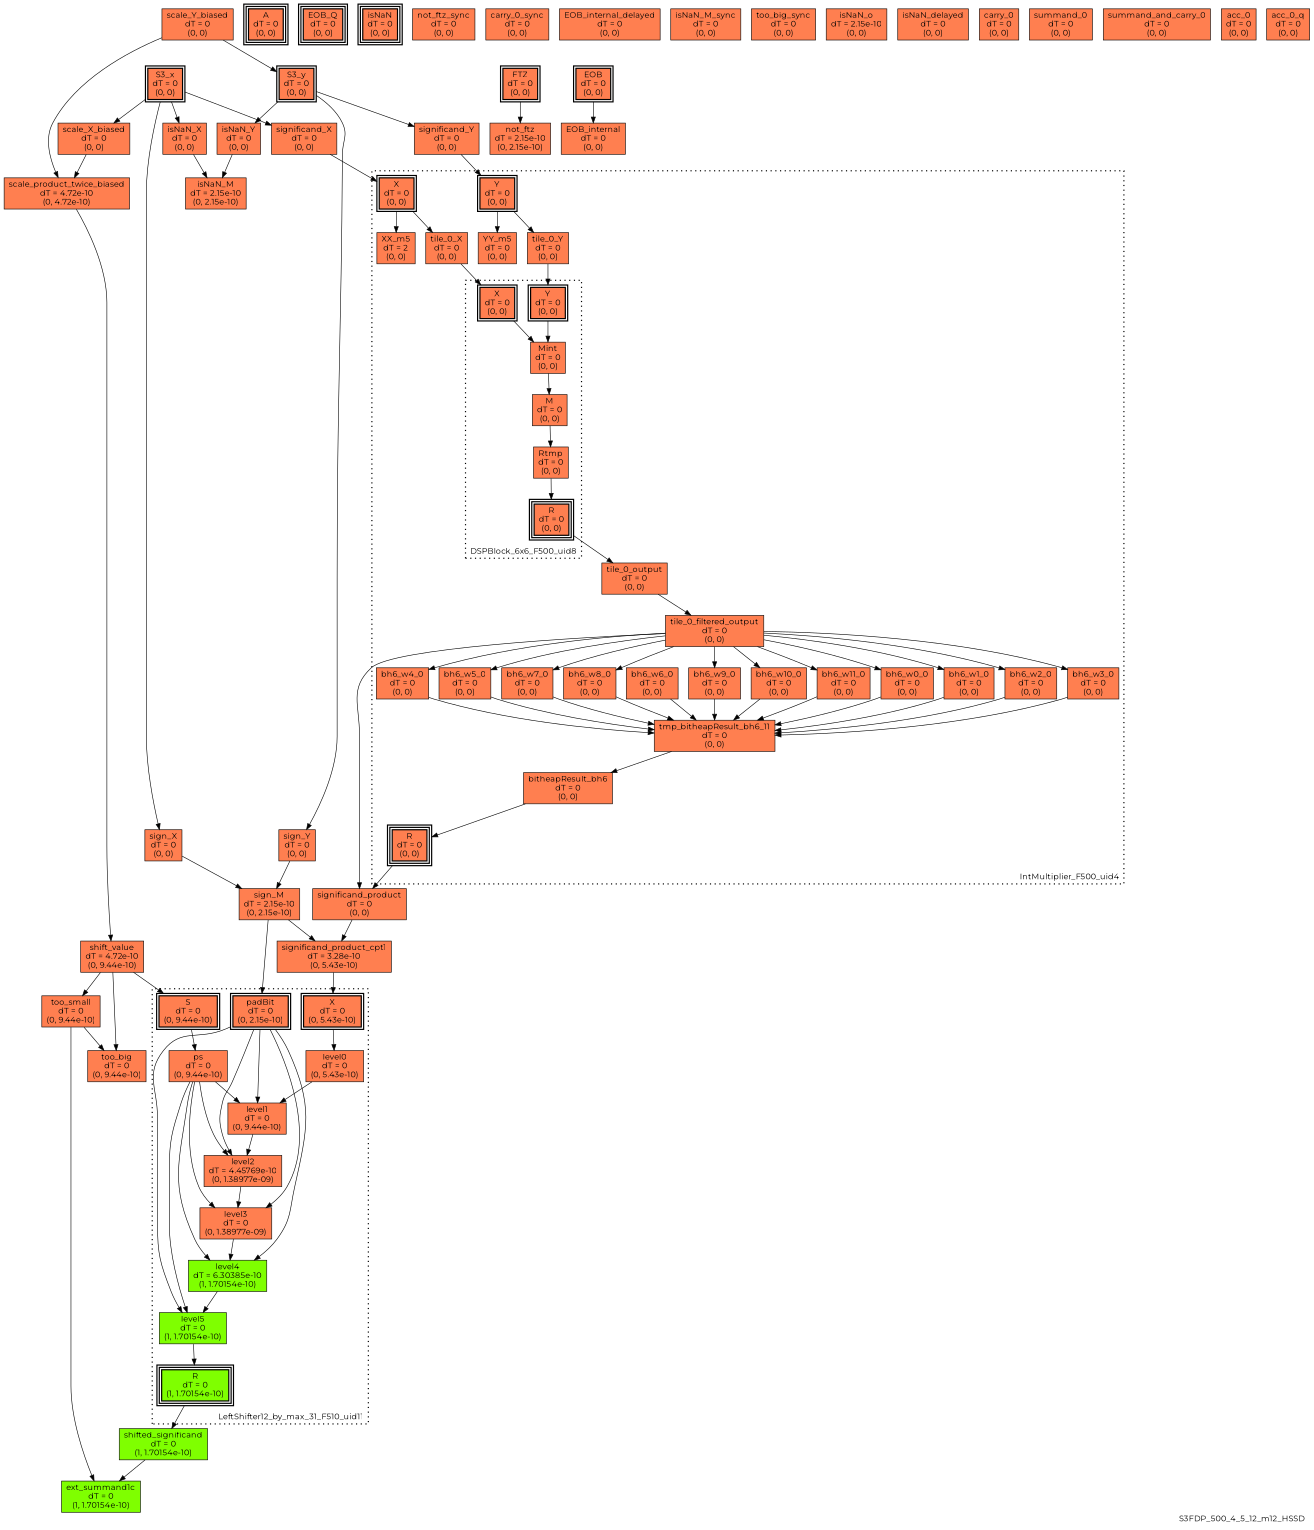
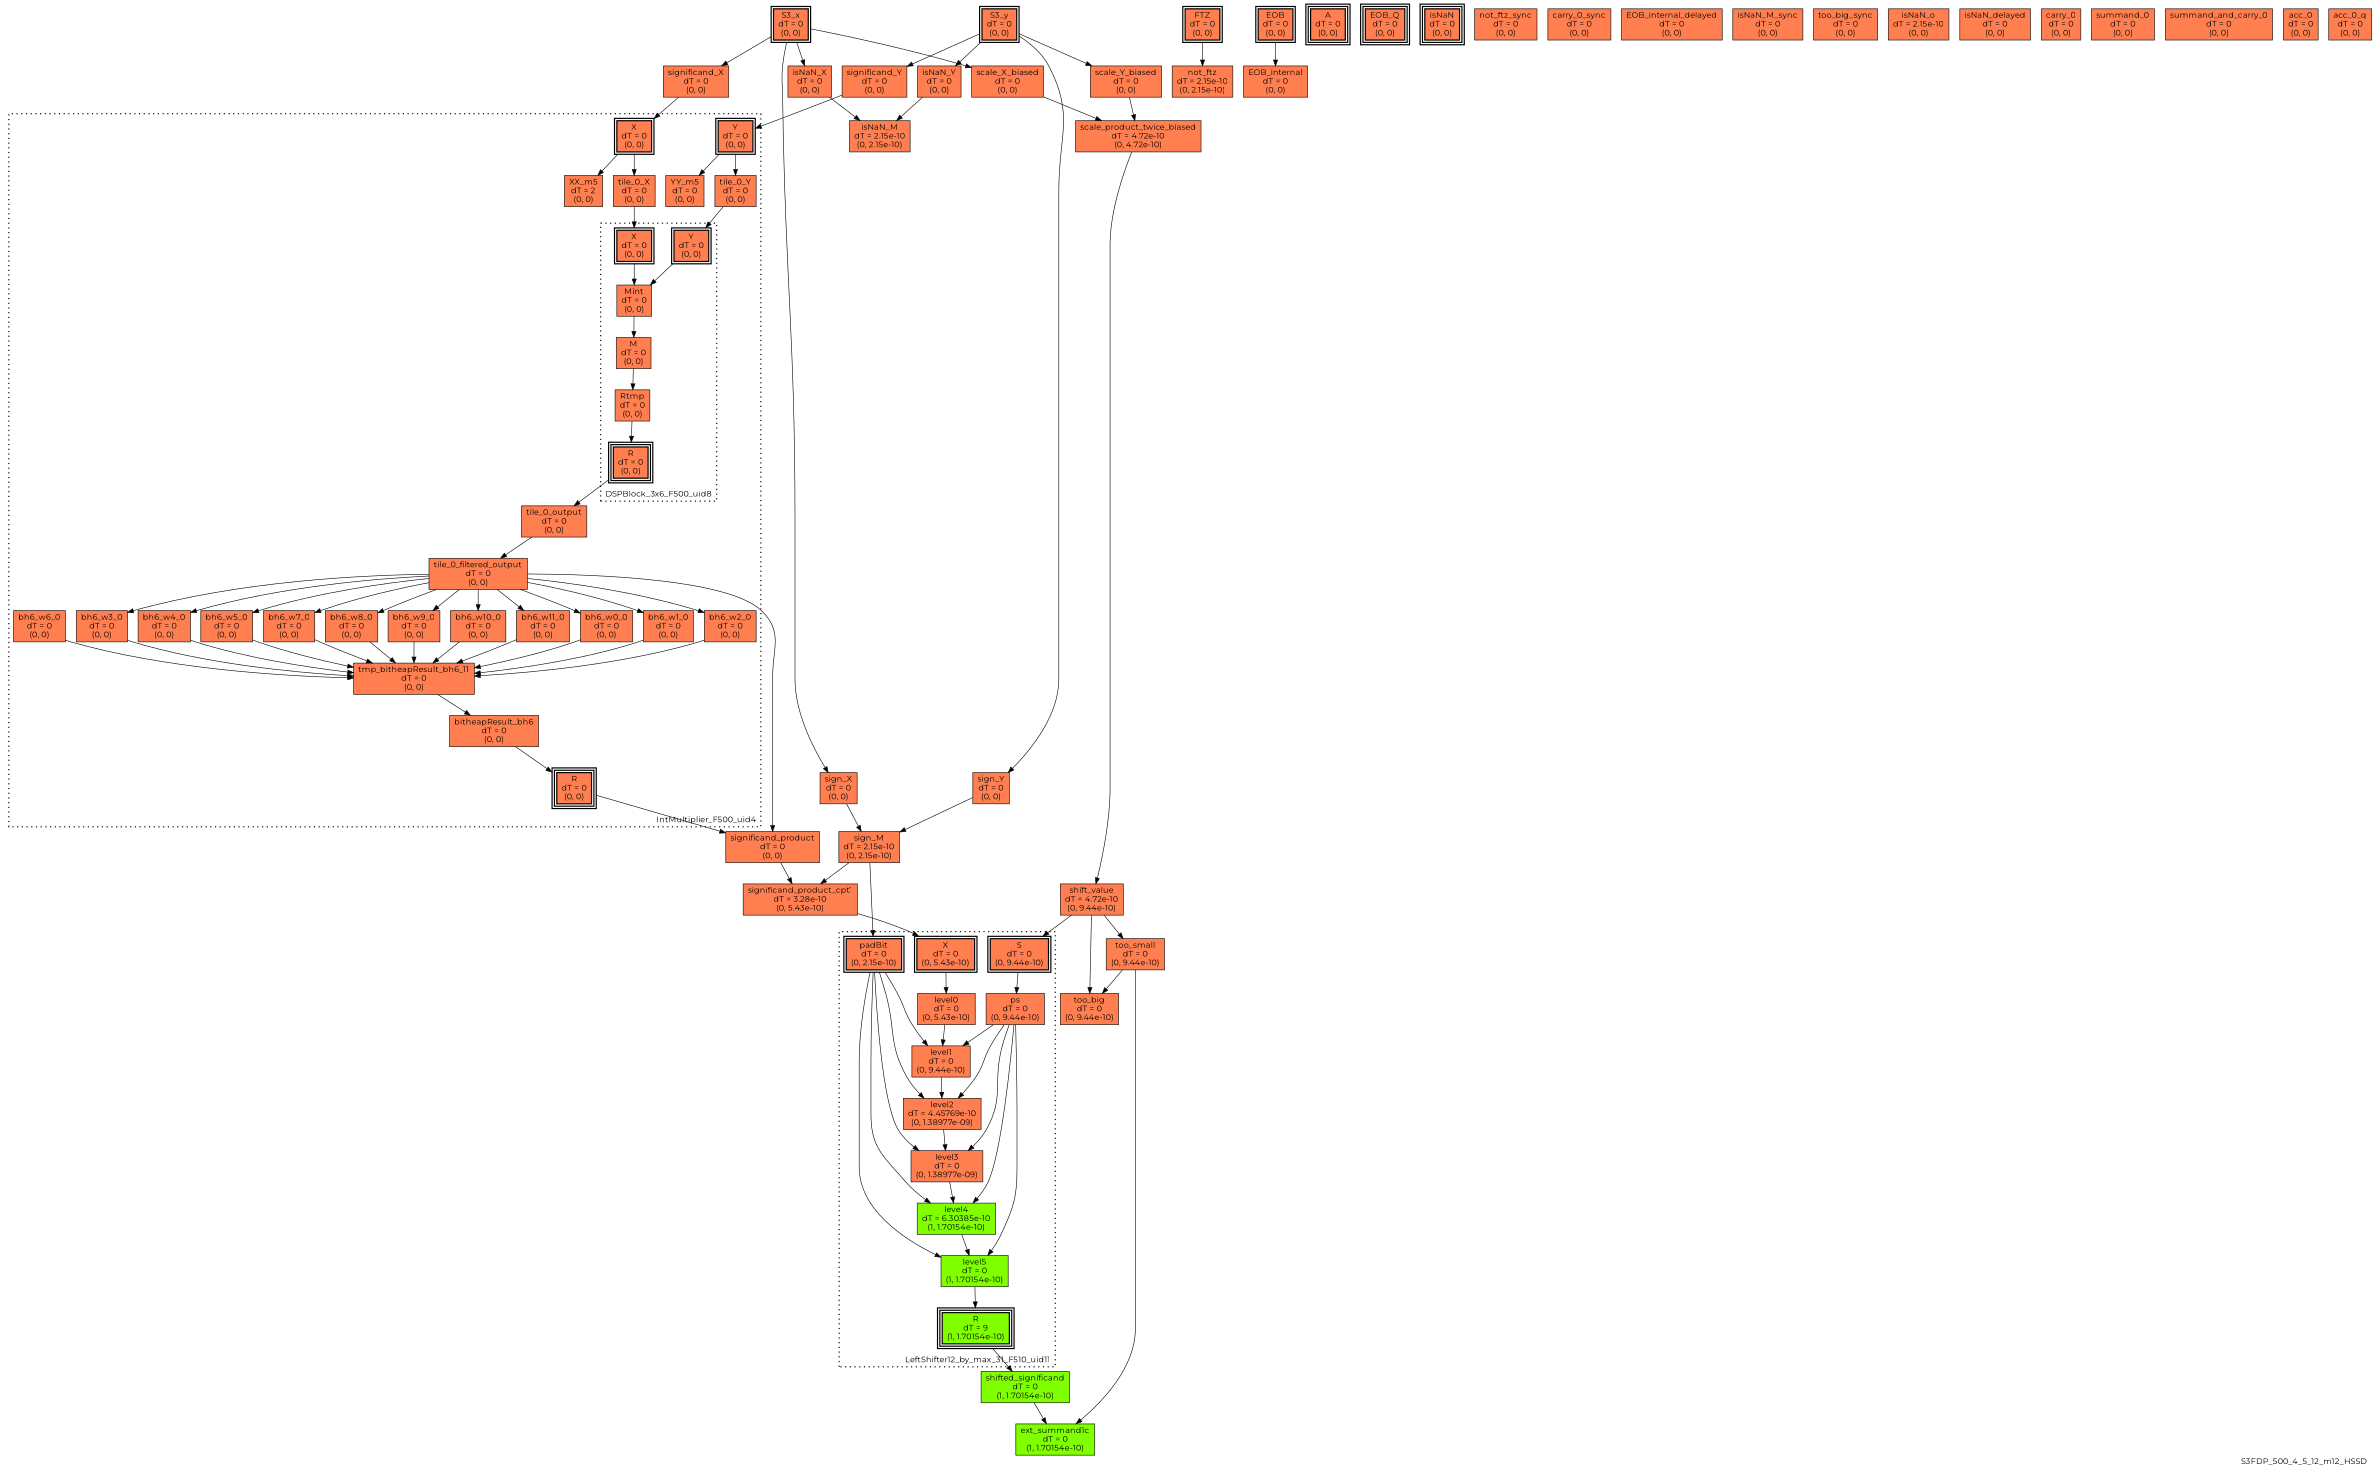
edge "scale_Y_biased dT = 0 (0, 0)" -> "S3_y dT = 0 (0, 0)": reversed
cluster "DSPBlock_6x6_F500_uid8": label "DSPBlock_6x6_F500_uid8" -> "DSPBlock_3x6_F500_uid8"
node "R dT = 0 (1, 1.70154e-10)": label "R dT = 0 (1, 1.70154e-10)" -> "R dT = 9 (1, 1.70154e-10)"
